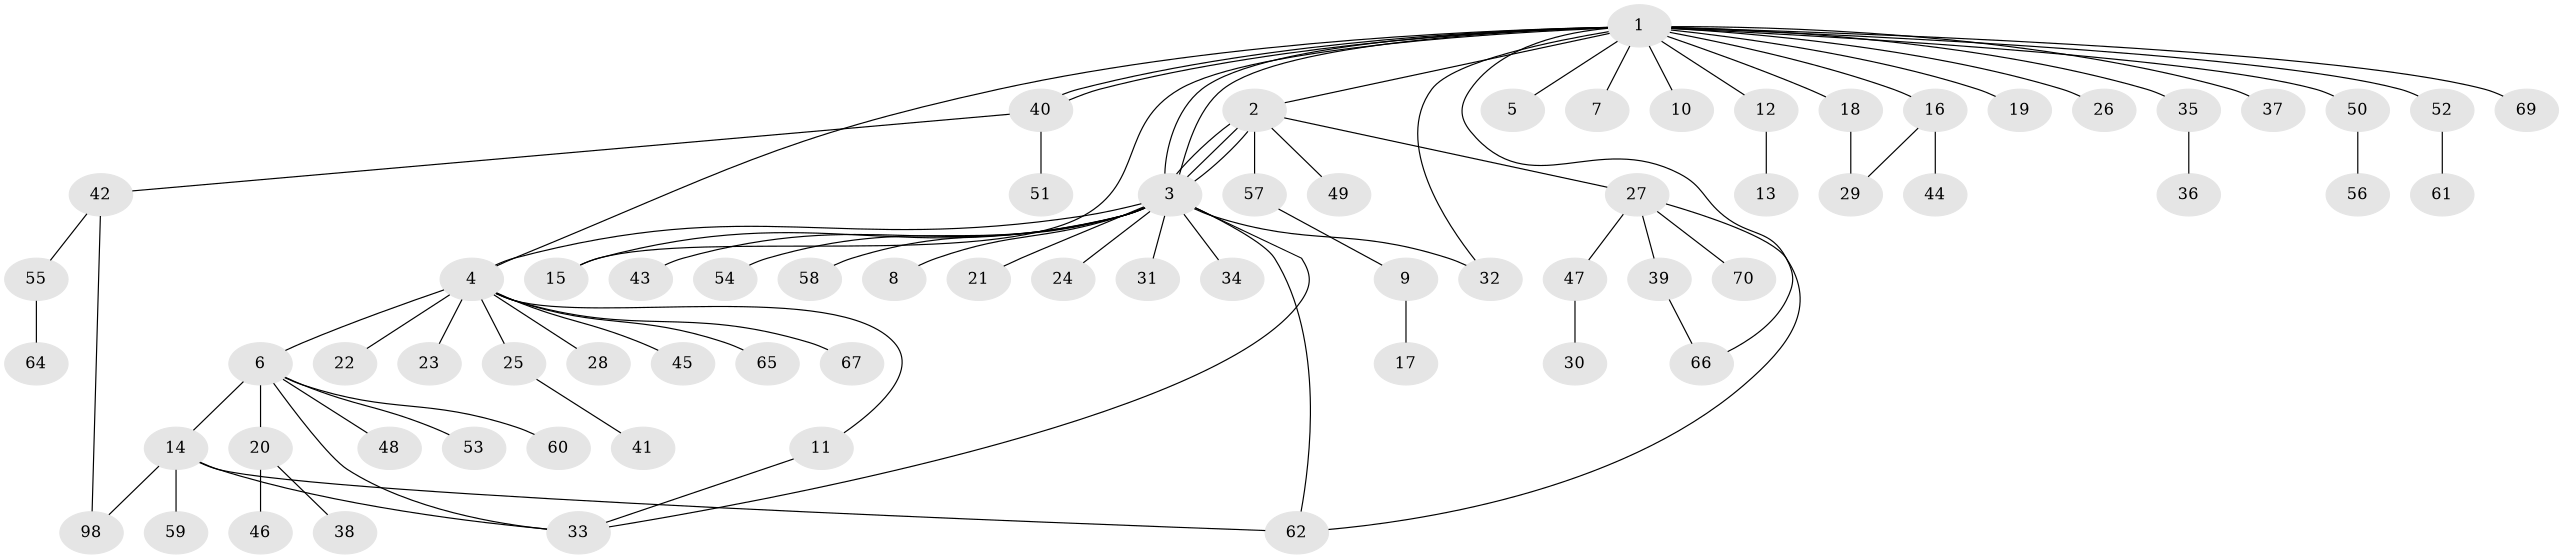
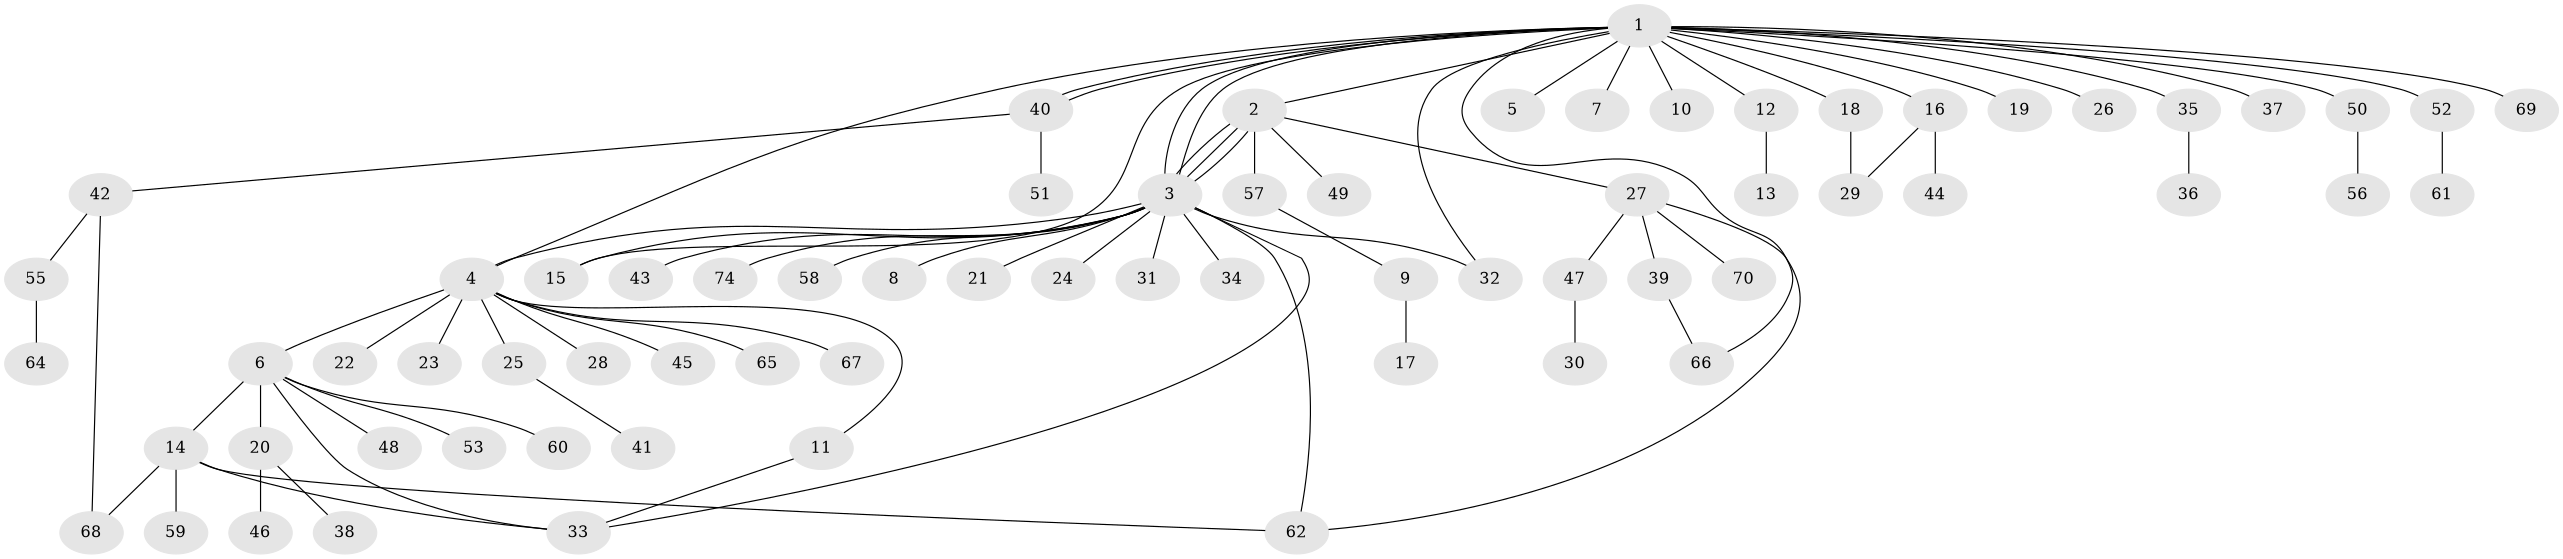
node "54": label "54" -> "74"
node "98": label "98" -> "68"
